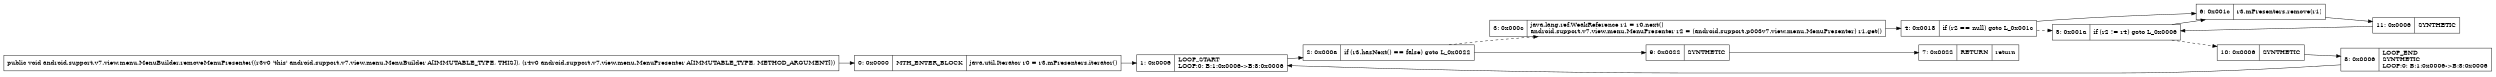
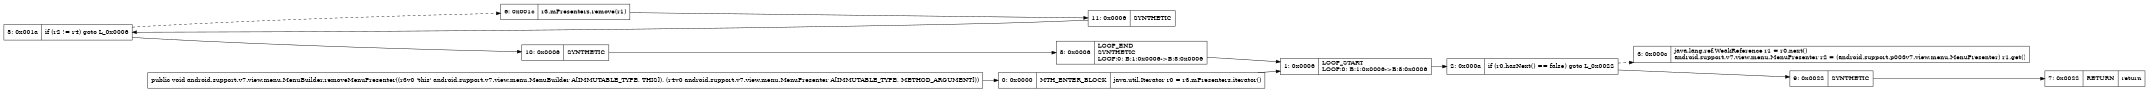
edge "5: 0x001a" -> "6: 0x001c": style solid -> dashed
node "4: 0x0018": removed
edge "5: 0x001a" -> "10: 0x0006": style dashed -> solid
node "2: 0x000a": text "if (r3.hasNext() == false) goto L_0x0022" -> "if (r0.hasNext() == false) goto L_0x0022"
